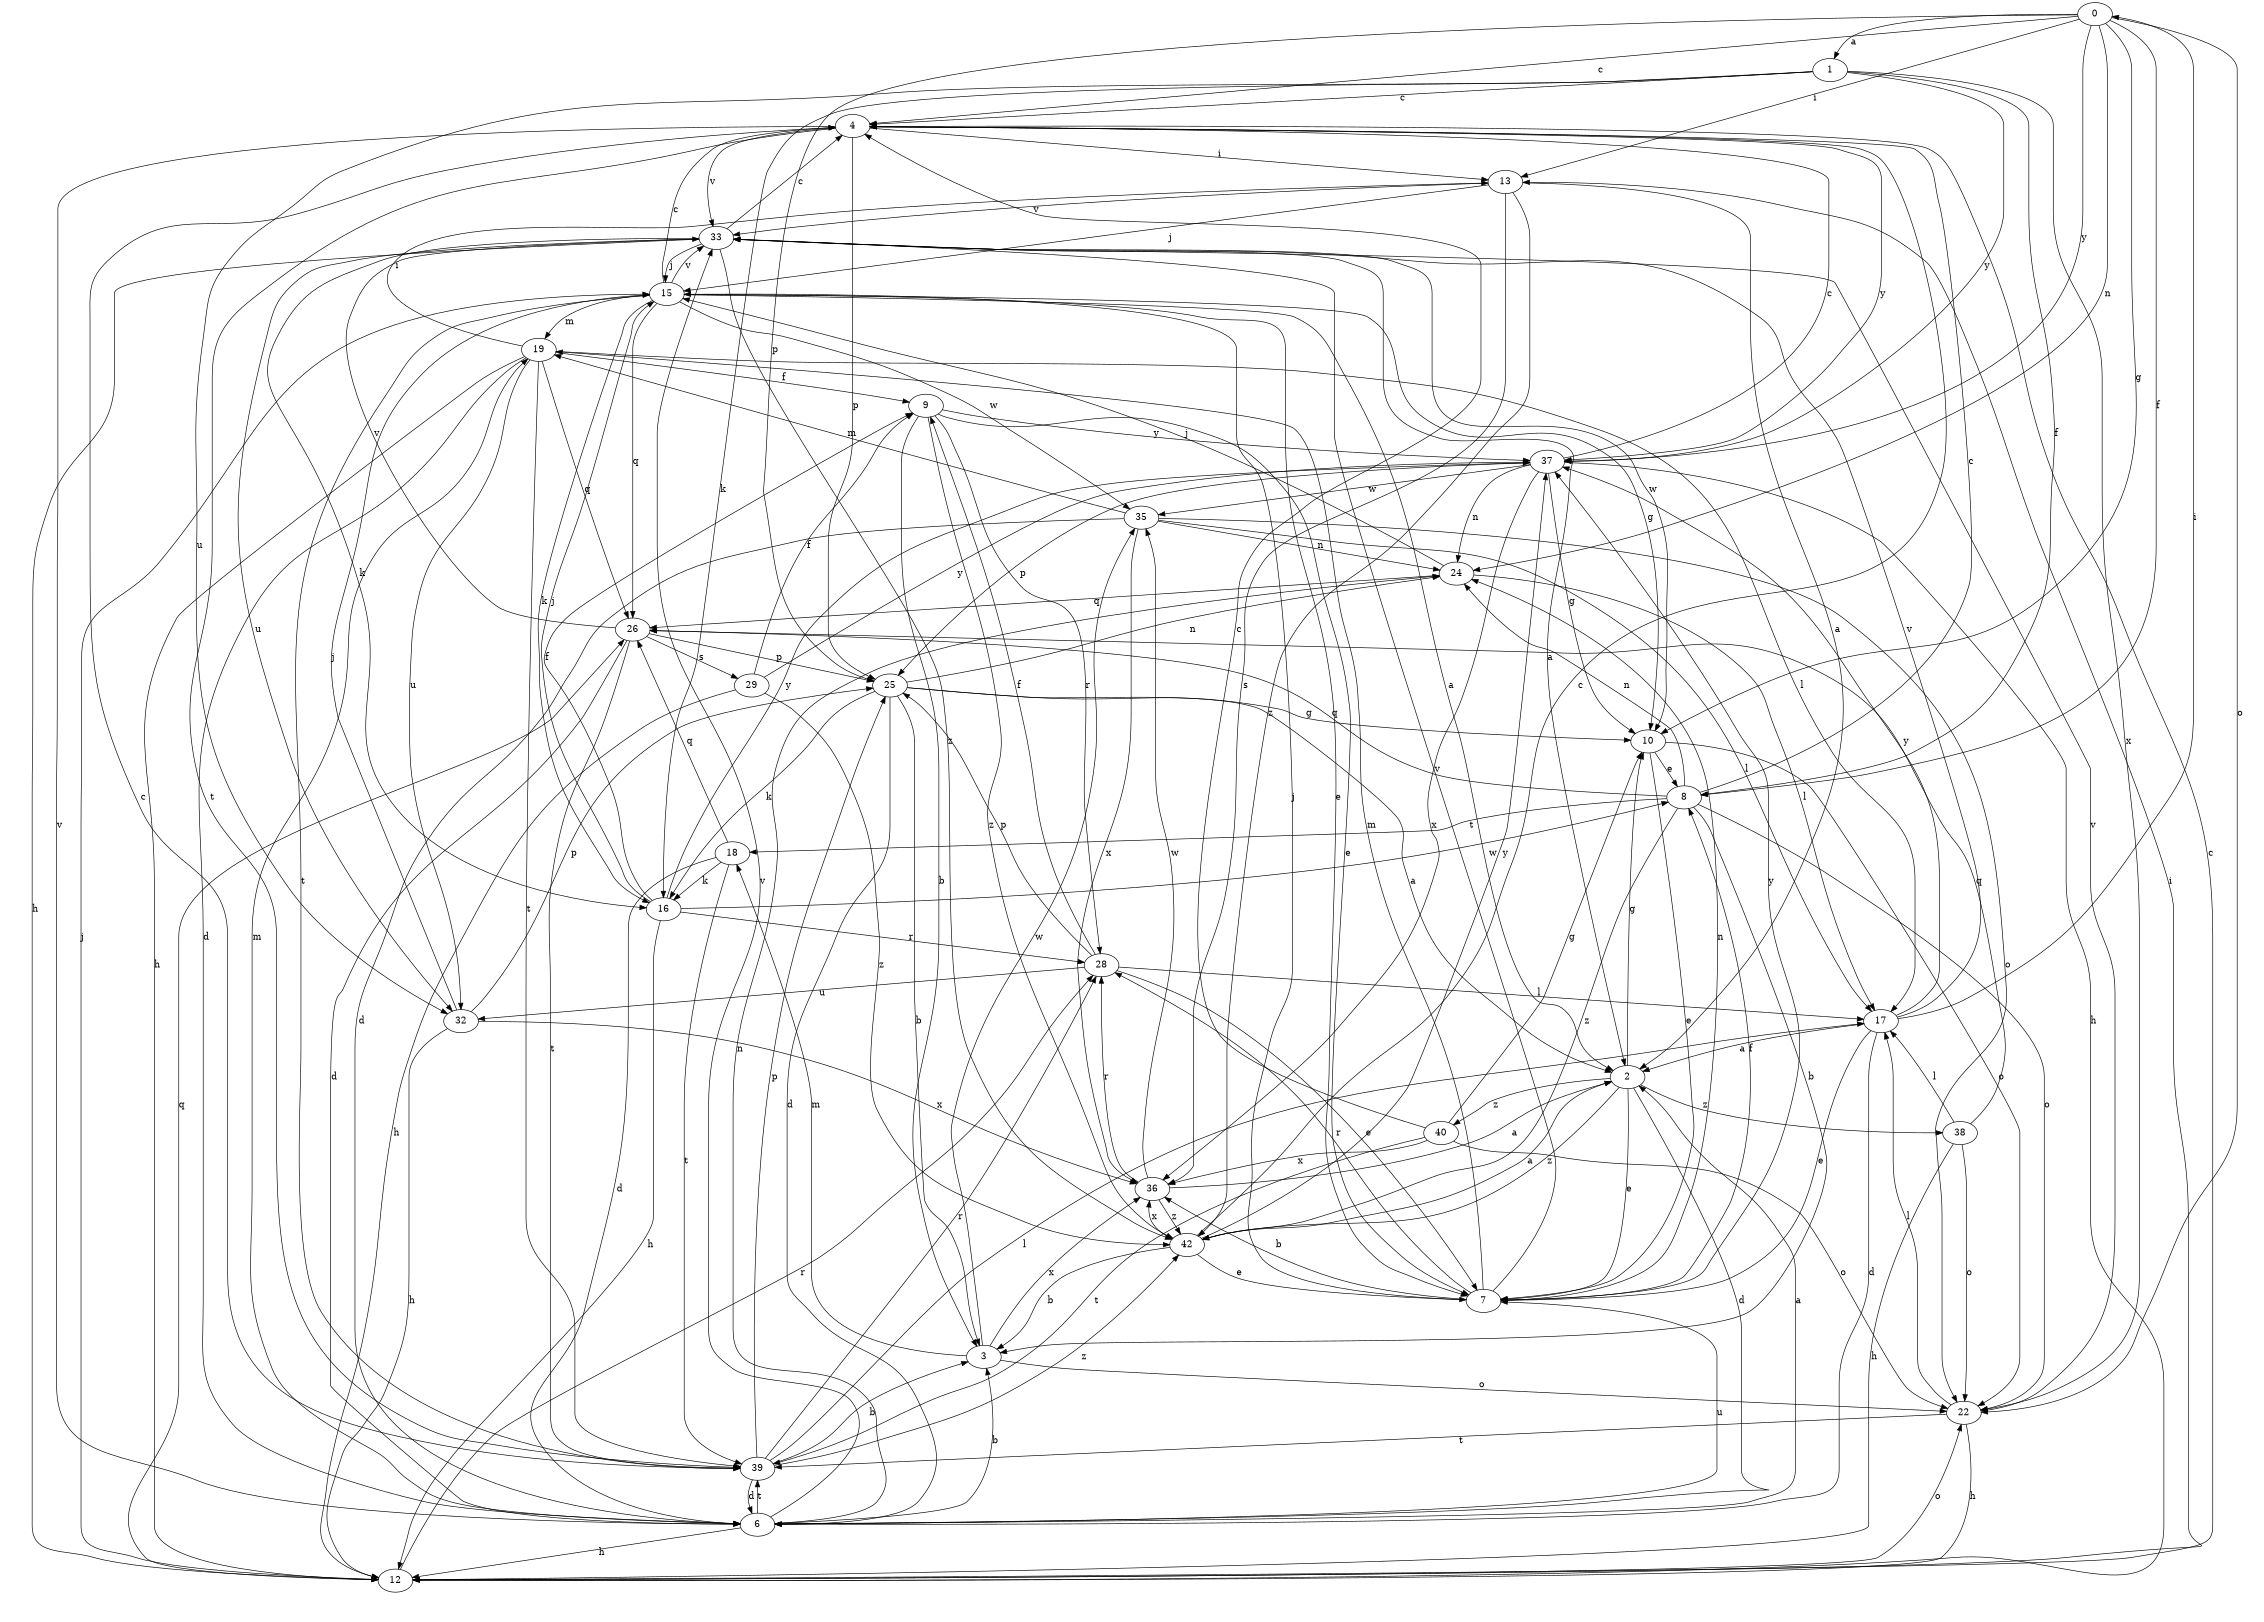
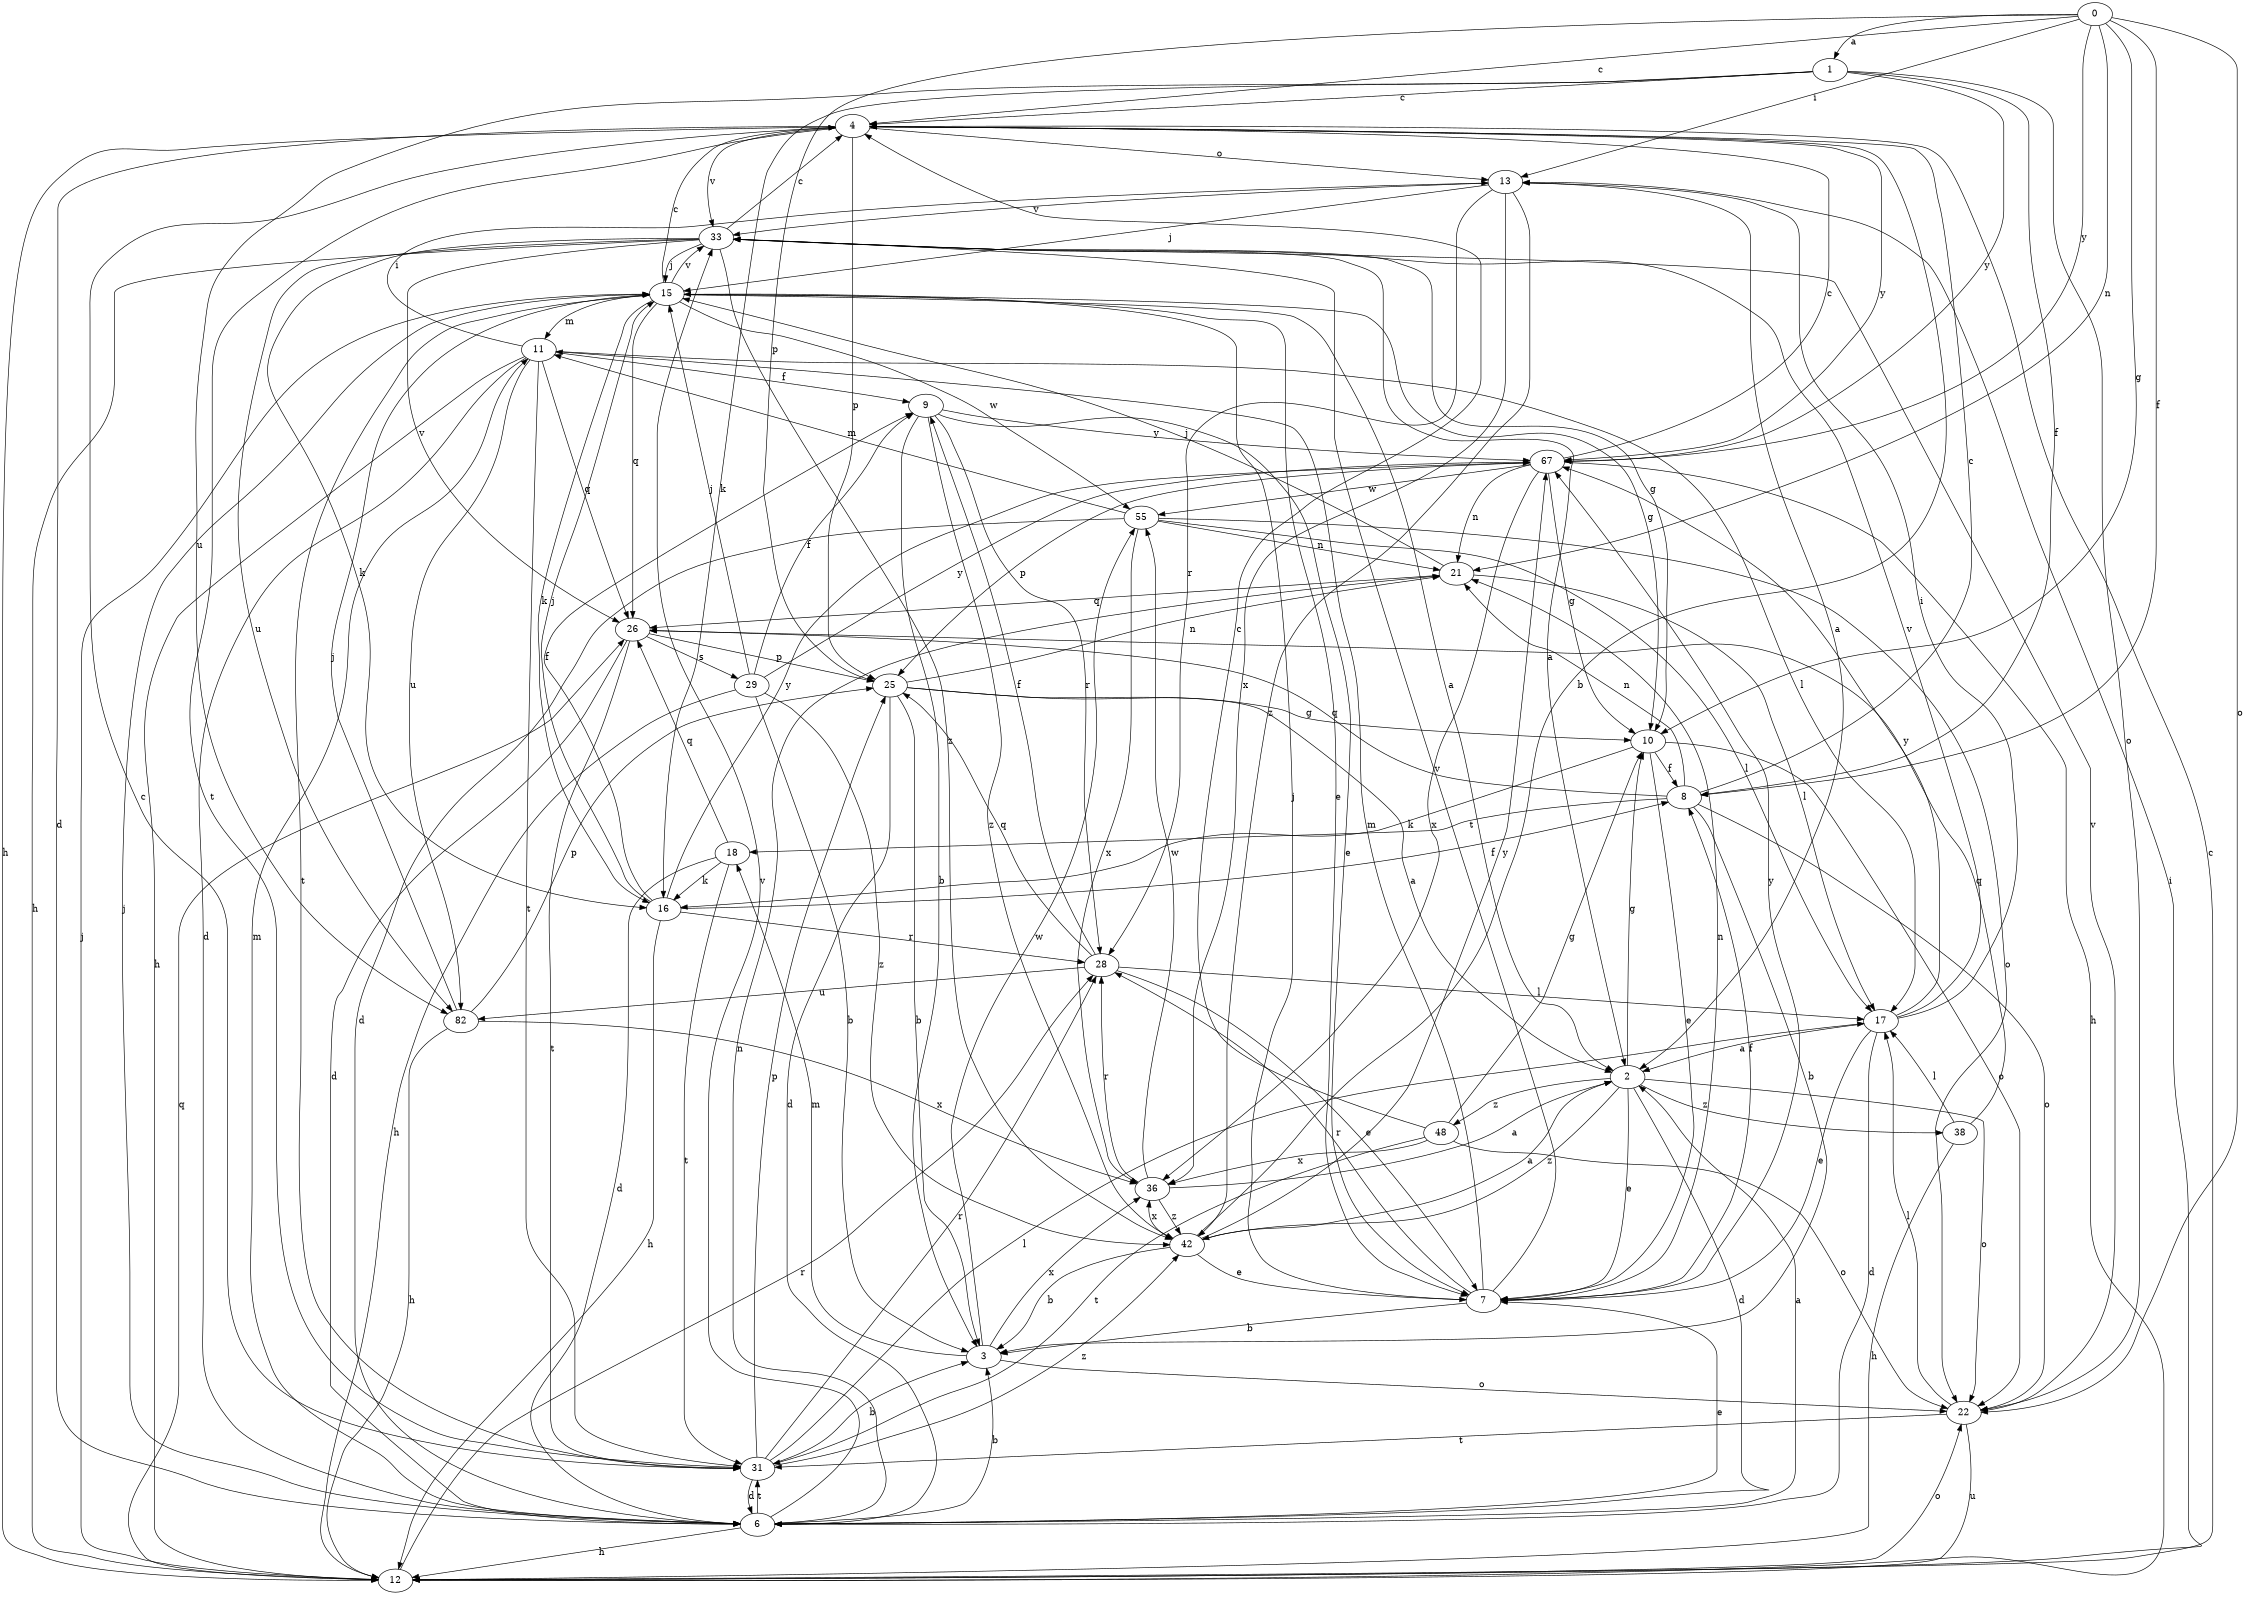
edge "4" -> "13": label "i" -> "o"
node "19": label "19" -> "11"
edge "26" -> "33": reversed
edge "13" -> "28": added, label "r"
node "37": label "37" -> "67"
edge "33" -> "10": label "w" -> "g"
edge "29" -> "15": added, label "j"
node "35": label "35" -> "55"
edge "17" -> "0": now "17" -> "13"
node "24": label "24" -> "21"
edge "4" -> "12": added, label "h"
edge "13" -> "36": label "s" -> "x"
edge "42" -> "4": label "c" -> "b"
edge "1" -> "22": label "x" -> "o"
edge "10" -> "8": label "e" -> "f"
edge "25" -> "16": now "10" -> "16"
edge "4" -> "6": label "v" -> "d"
edge "28" -> "25": label "p" -> "q"
edge "16" -> "8": label "w" -> "f"
edge "6" -> "15": added, label "j"
node "32": label "32" -> "82"
edge "29" -> "3": added, label "b"
edge "8" -> "42": removed, label "z"
node "40": label "40" -> "48"
edge "7" -> "36": now "7" -> "3"
edge "38" -> "22": now "2" -> "22"
edge "6" -> "7": label "u" -> "e"
node "39": label "39" -> "31"
edge "22" -> "12": label "h" -> "u"
